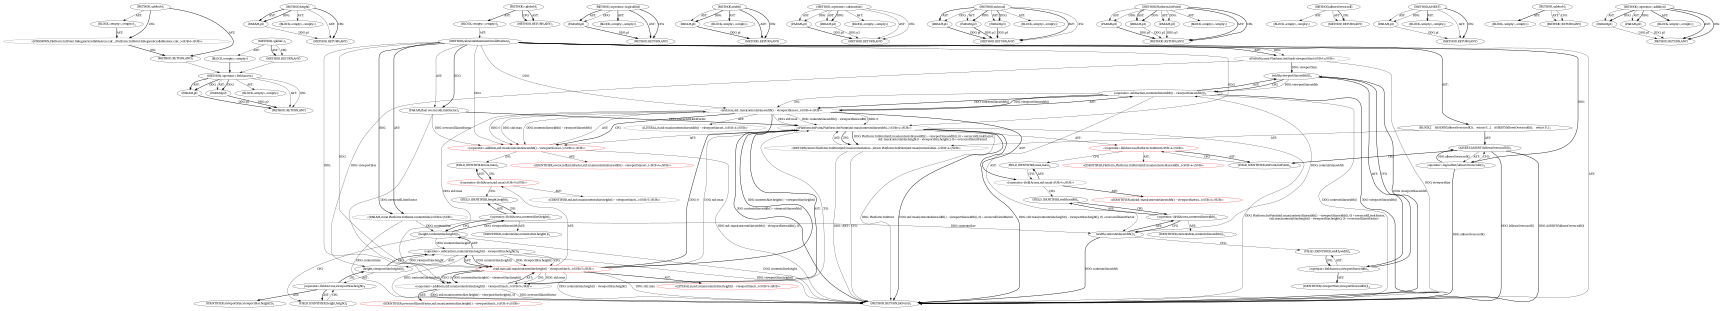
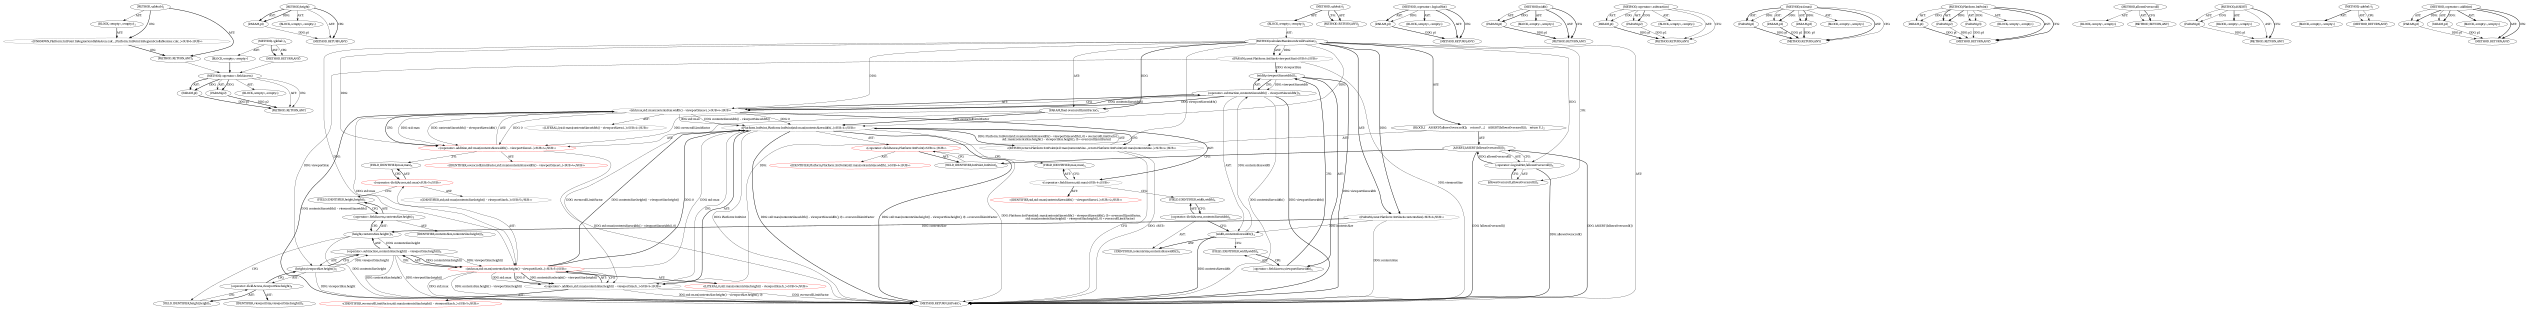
edge "(METHOD,calculateMaximumScrollPosition)" -> "(<operator>.logicalNot,!allowsOverscroll())": style bold -> solid
node "(allowsOverscroll,allowsOverscroll())": added
edge "<(PARAM,const Platform::IntSize& contentsSize)<SUB>1</SUB>>" -> "(height,contentsSize.height())": style solid -> bold
edge "(height,contentsSize.height())" -> "(<operator>.fieldAccess,contentsSize.height)": label "DDG: viewportSize.width" -> "AST: "
edge "(width,contentsSize.width())" -> "(<operator>.fieldAccess,contentsSize.width)": now "(width,contentsSize.width())" -> "(IDENTIFIER,contentsSize,contentsSize.width())"
node "(IDENTIFIER,viewportSize,viewportSize.width())": removed
edge "(height,viewportSize.height())" -> "(METHOD_RETURN,IntPoint)": added, label "DDG: viewportSize.height"
